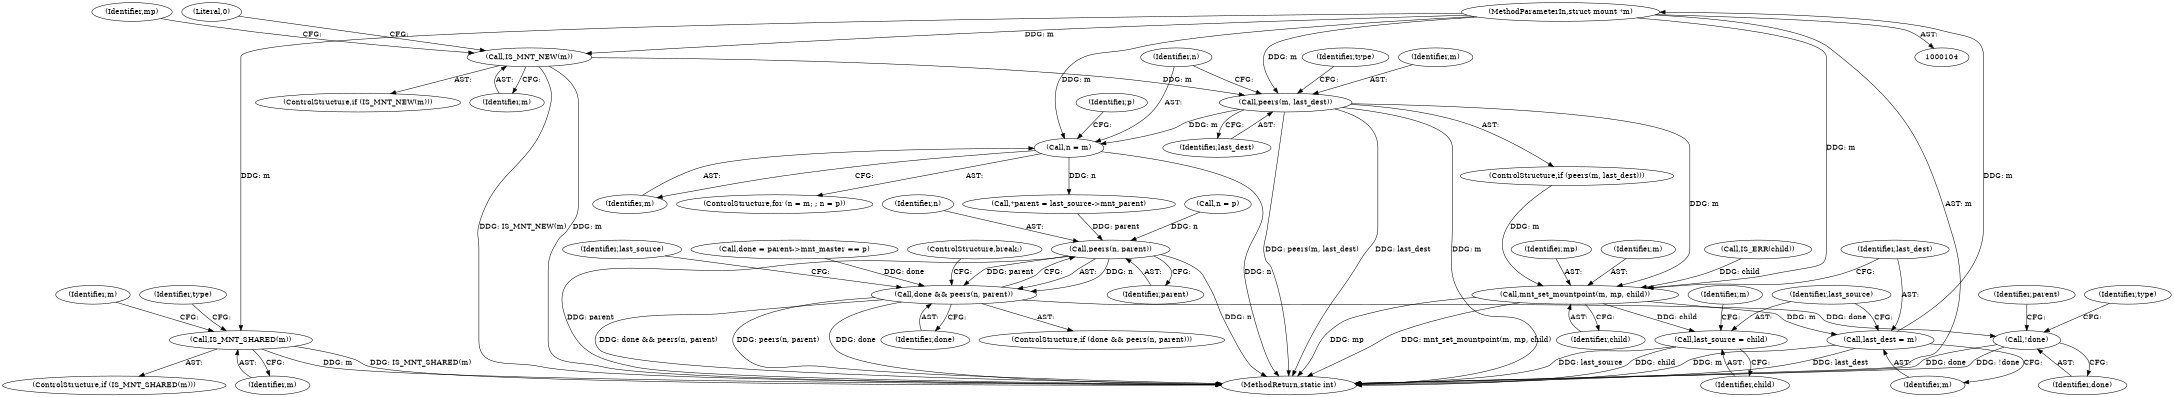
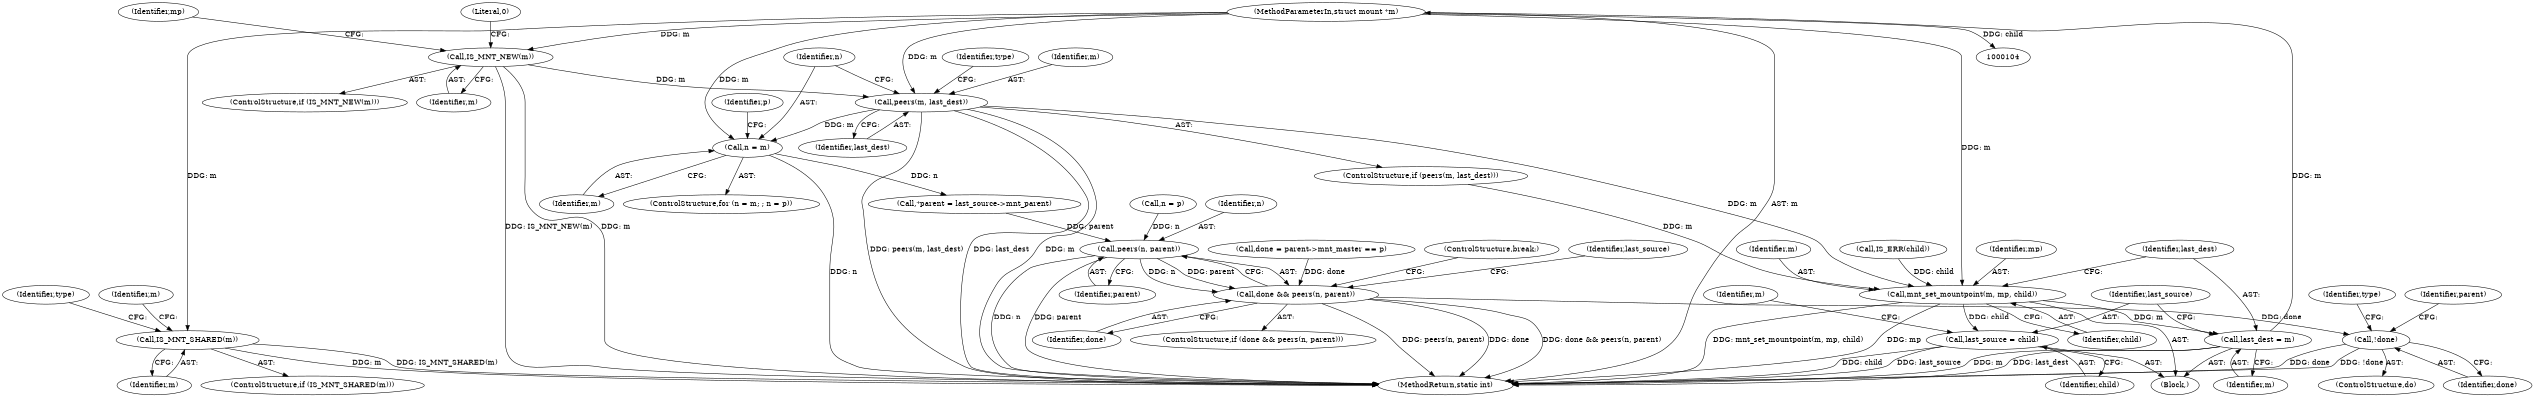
edge "(MethodParameterIn,struct mount *m)" -> "1000104": label "AST: " -> "DDG: child"
node "(Block,)": added
node "(ControlStructure,do)": added
